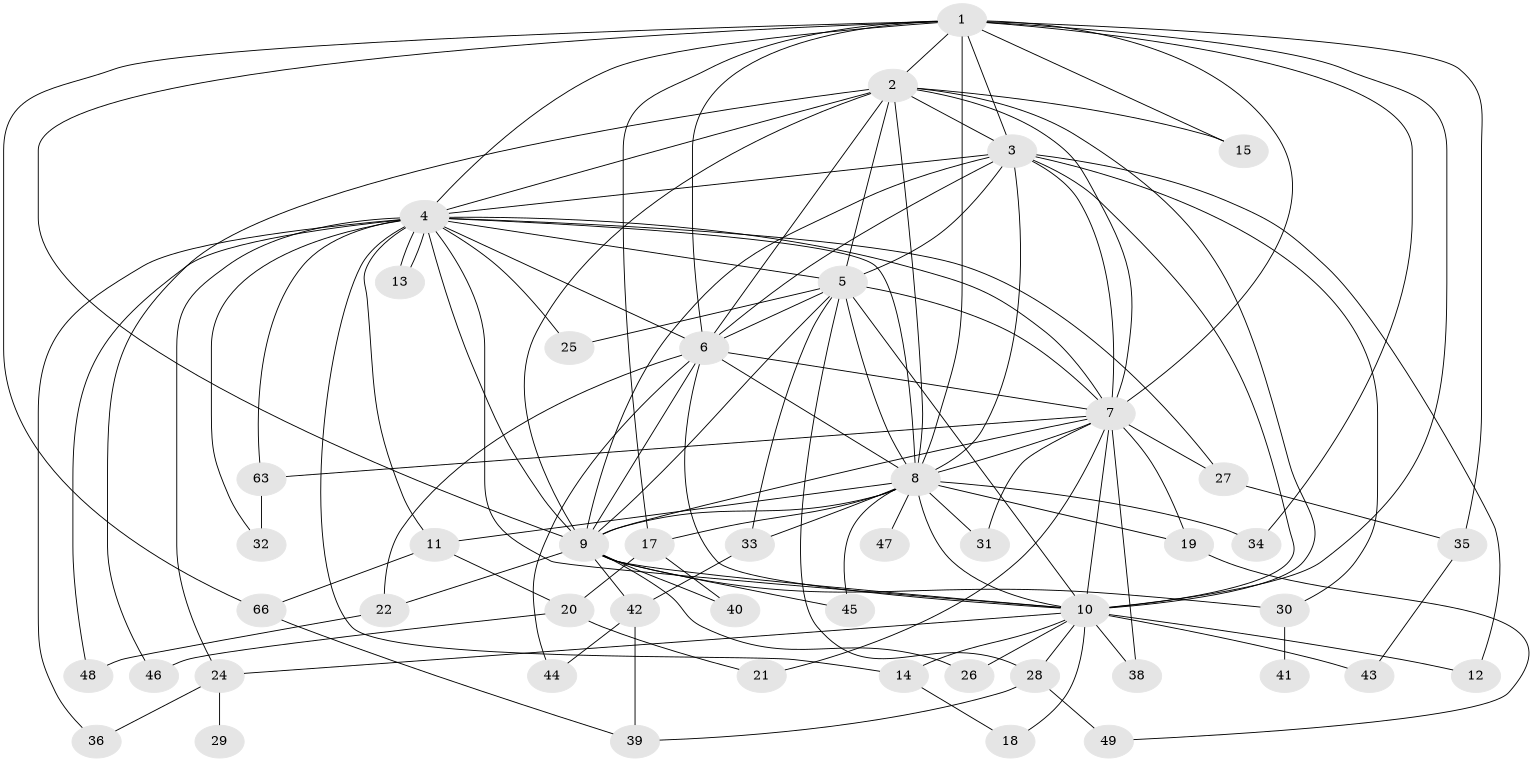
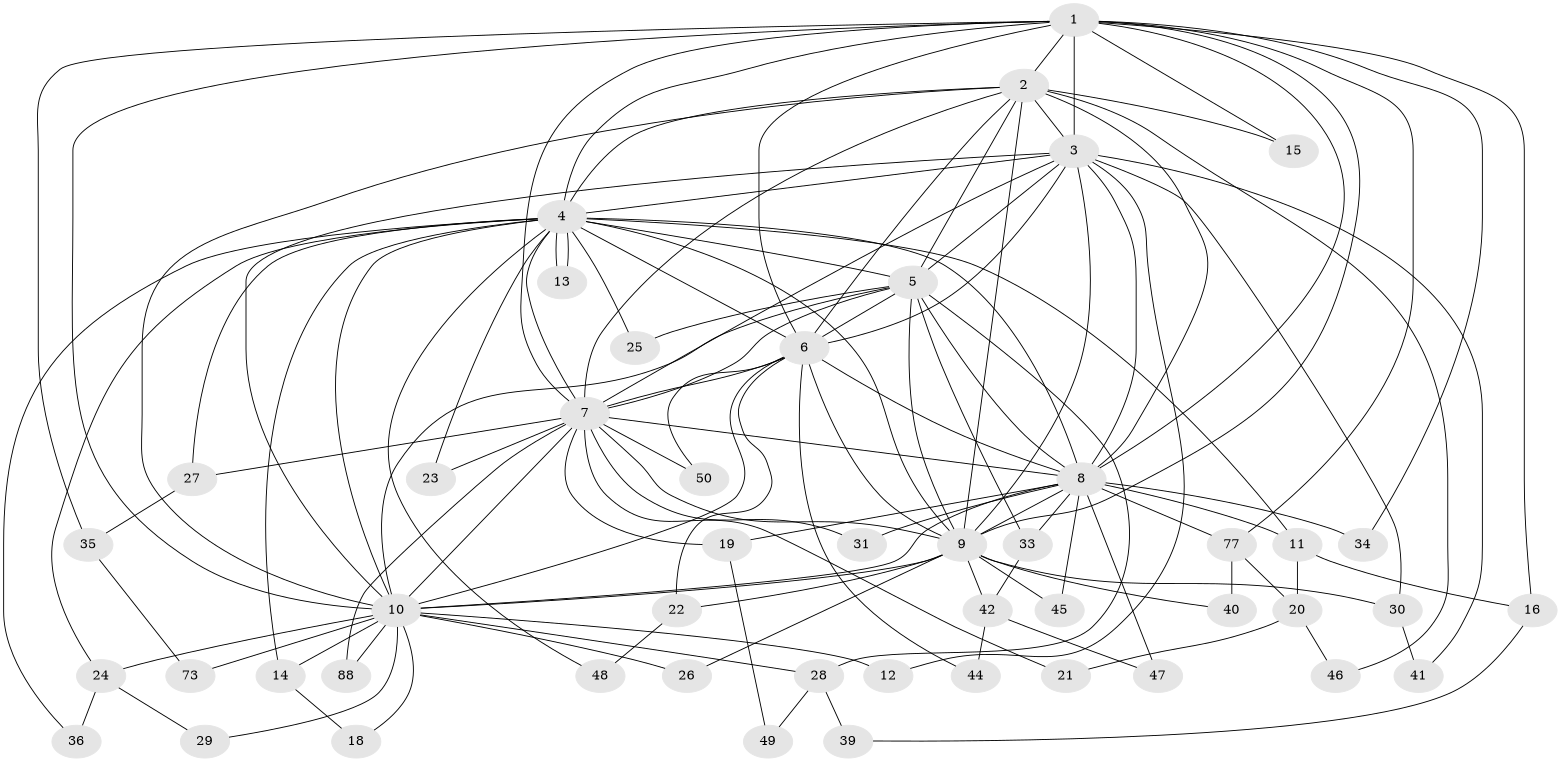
edge "3" -- "41": added
node "63": label "63" -> "23"
node "50": added
node "32": removed
node "17": label "17" -> "77"
node "66": label "66" -> "16"
edge "42" -- "39": now "42" -- "47"
node "38": label "38" -> "88"
node "43": label "43" -> "73"
edge "10" -- "29": added
